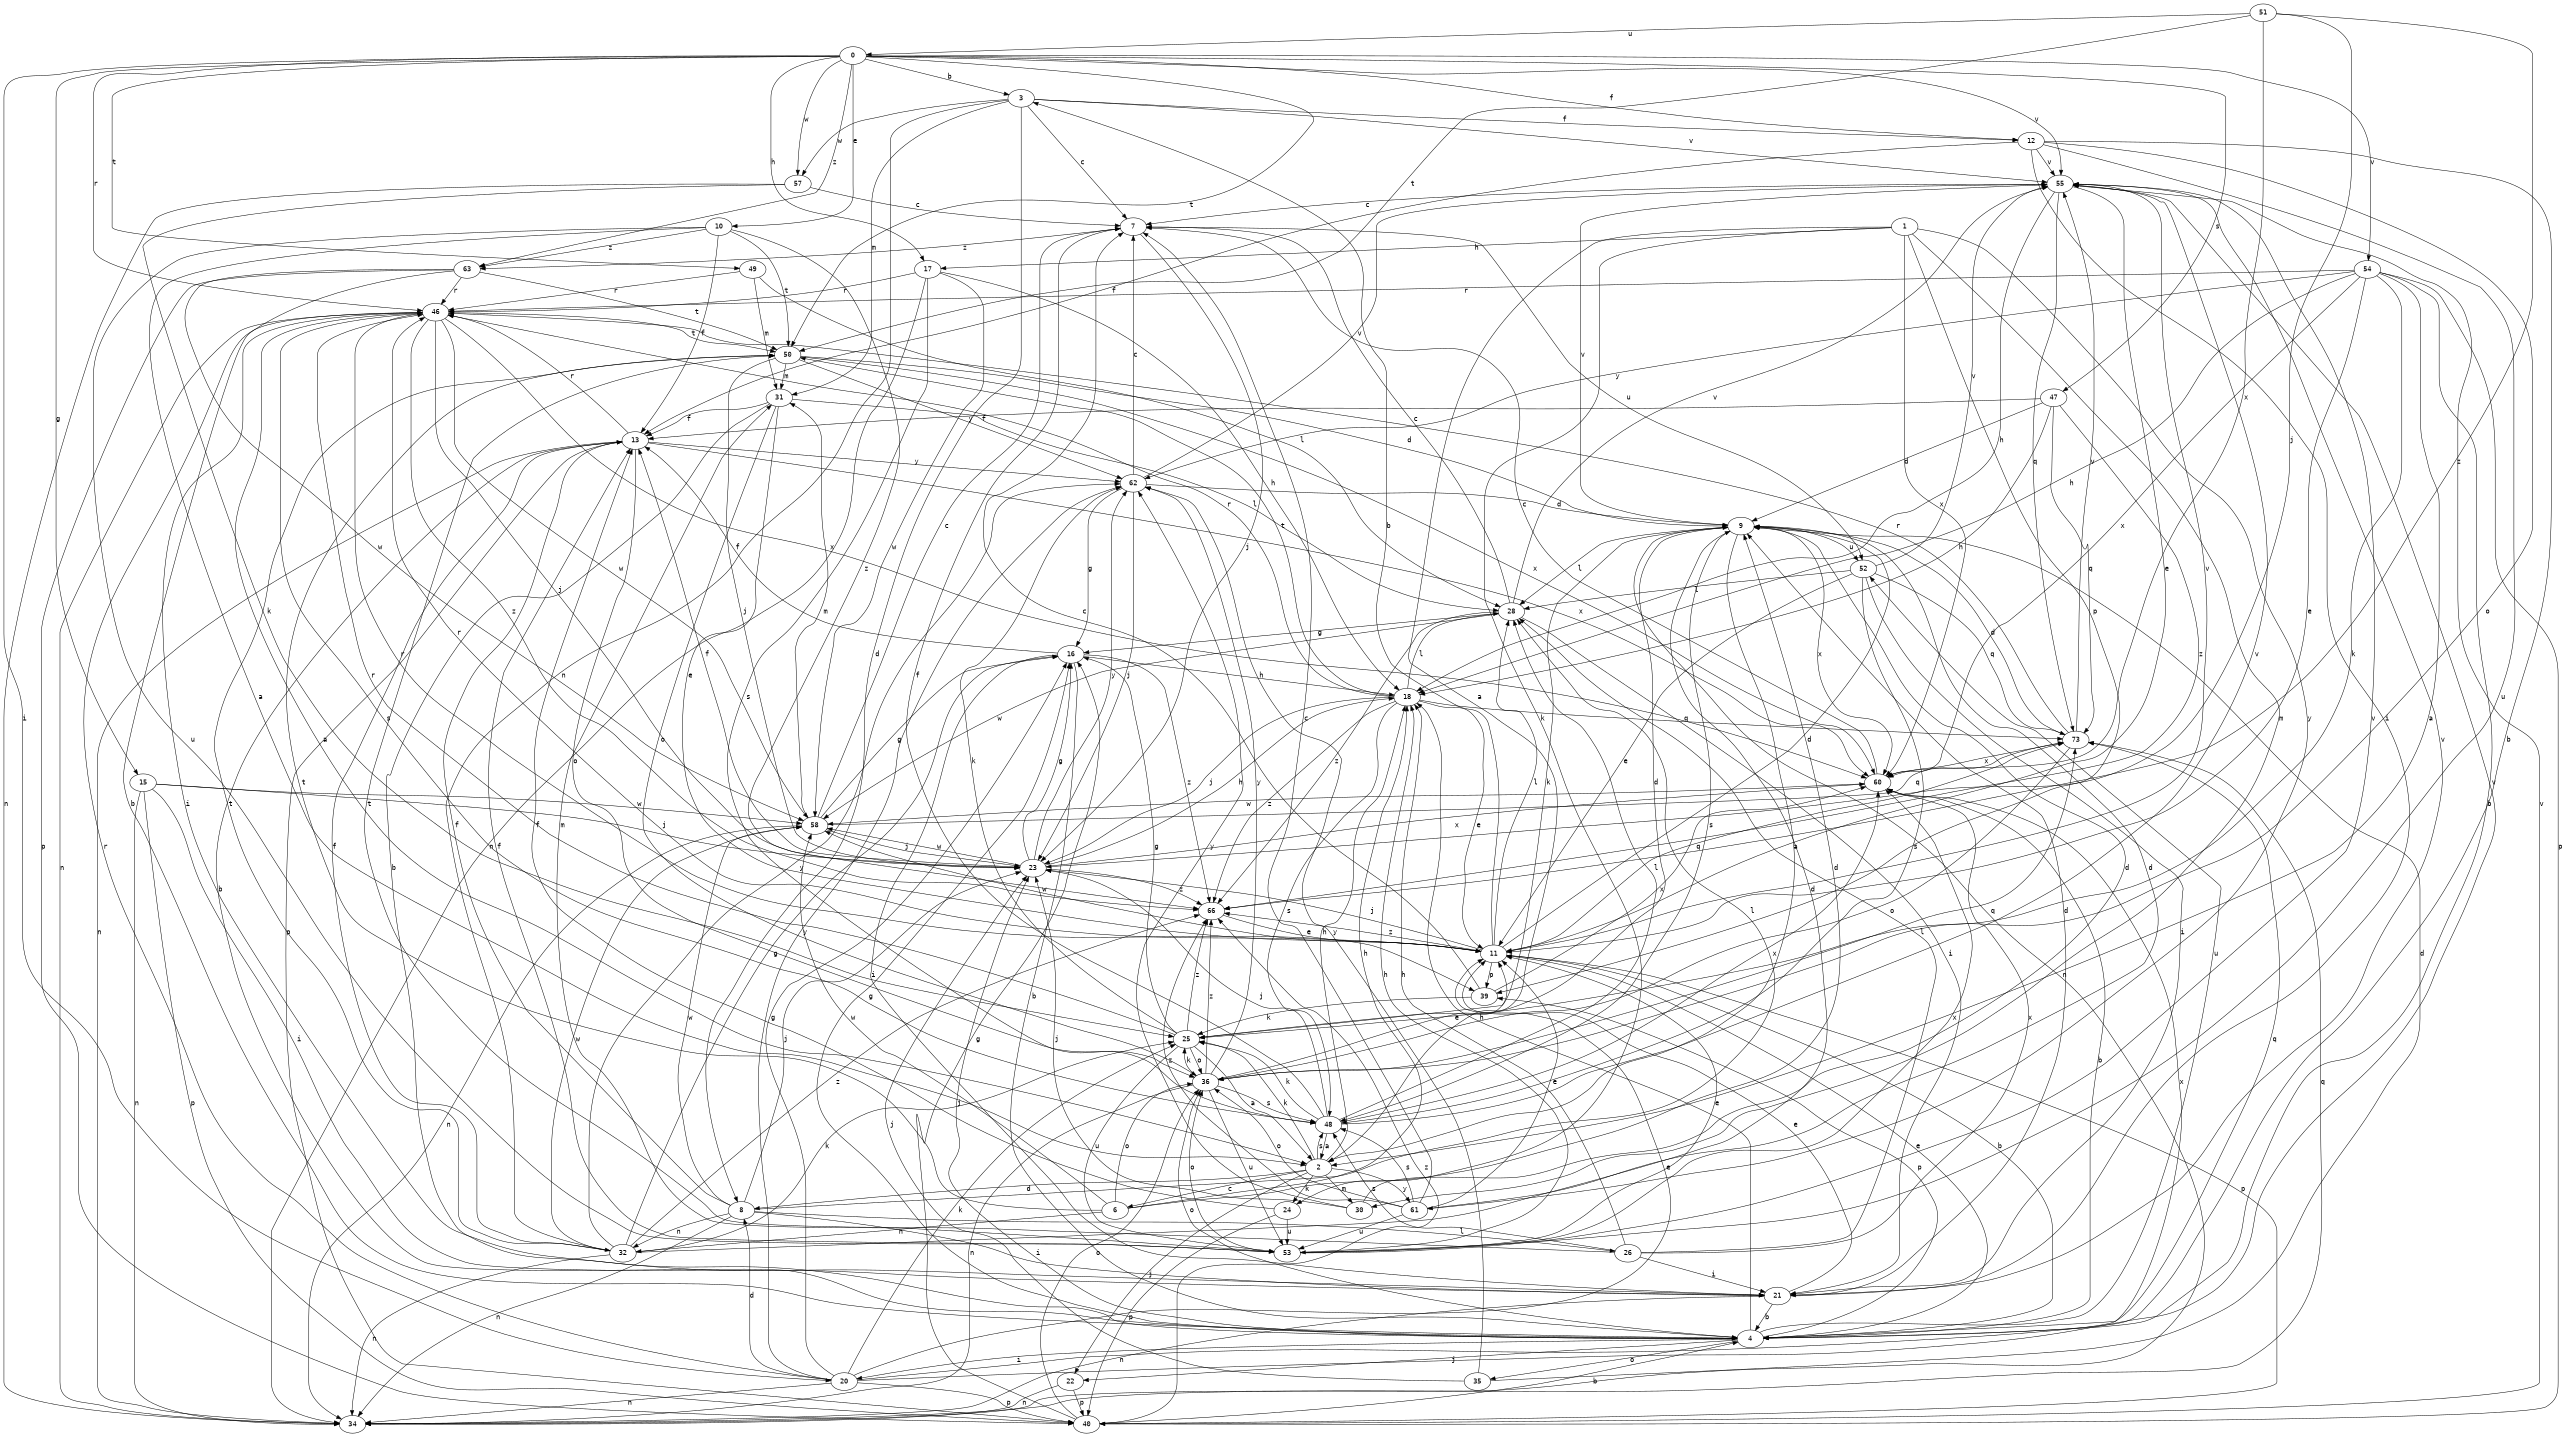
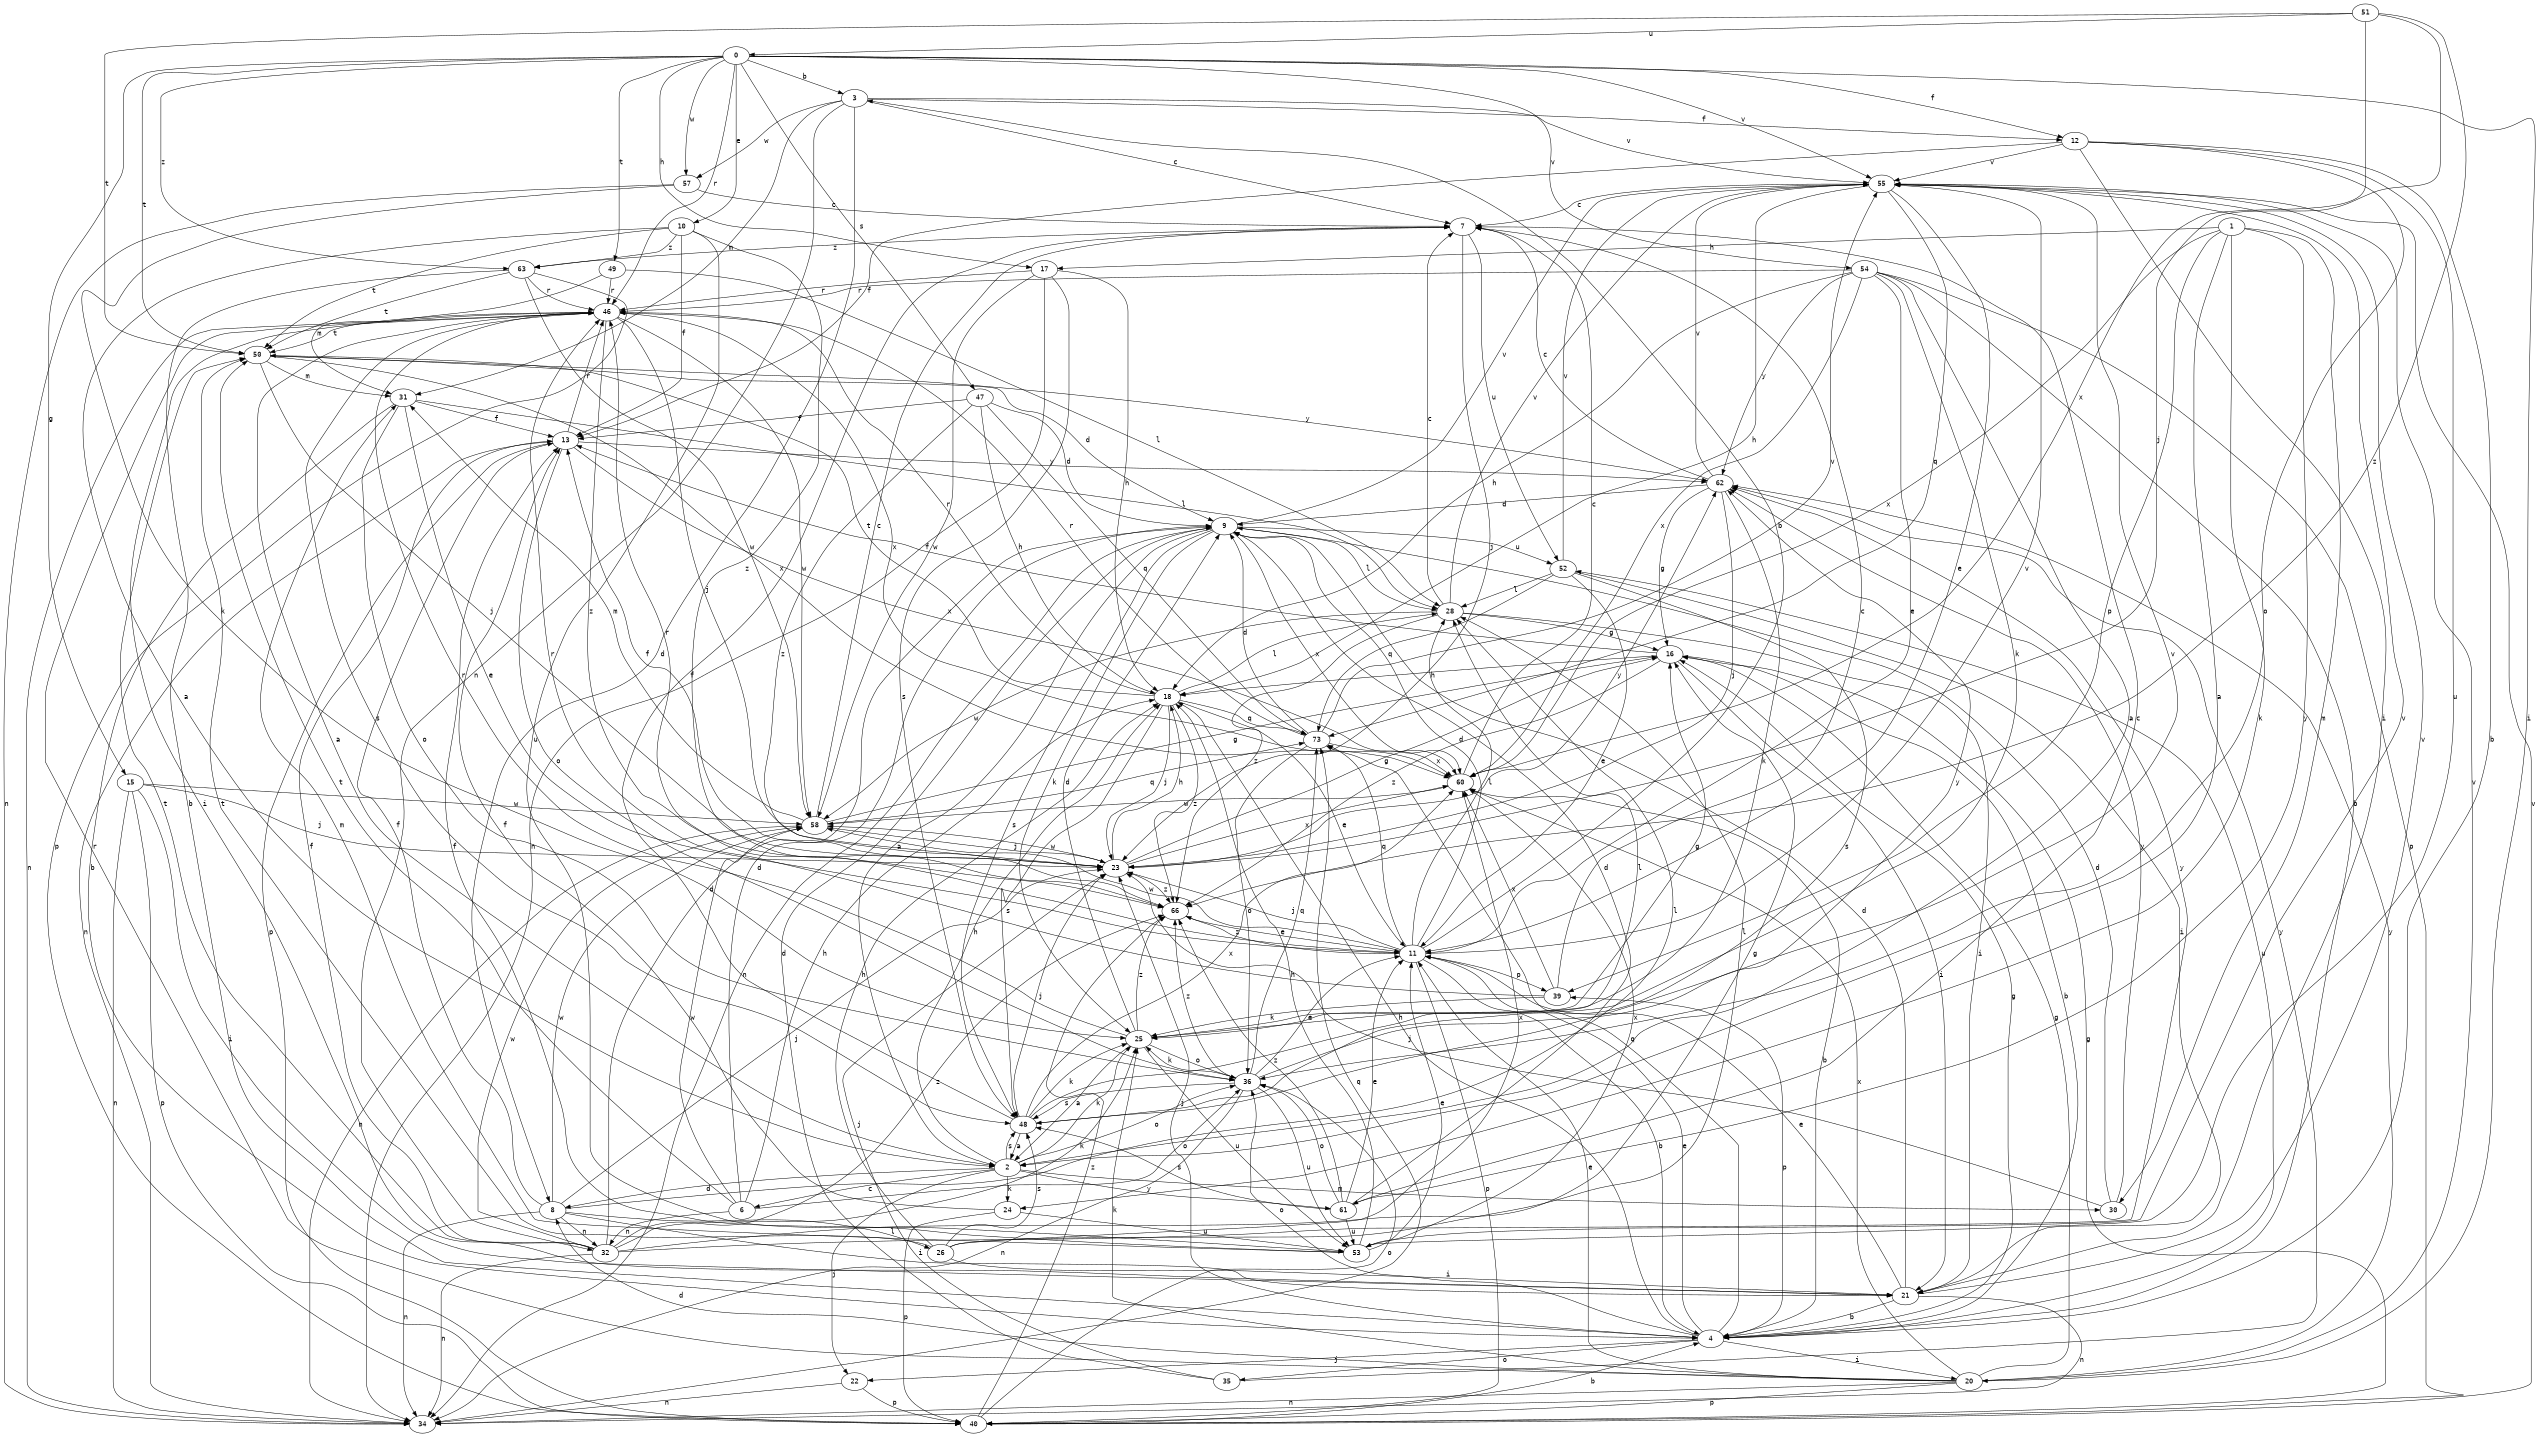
edge "25" -> "62": reversed
edge "46" -> "39": reversed
edge "53" -> "36": now "2" -> "36"
edge "13" -> "4": removed, label "b"
